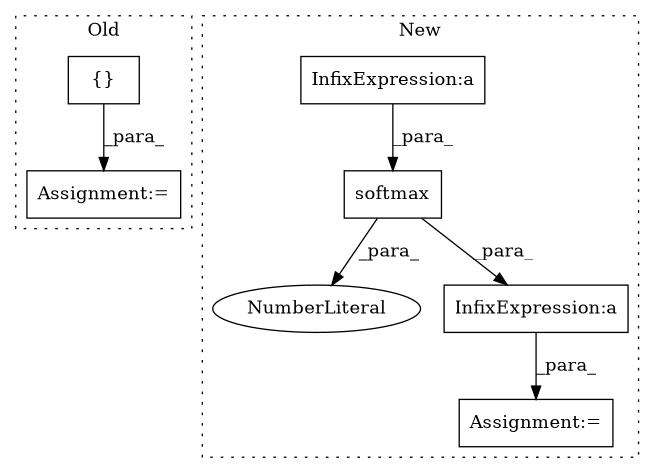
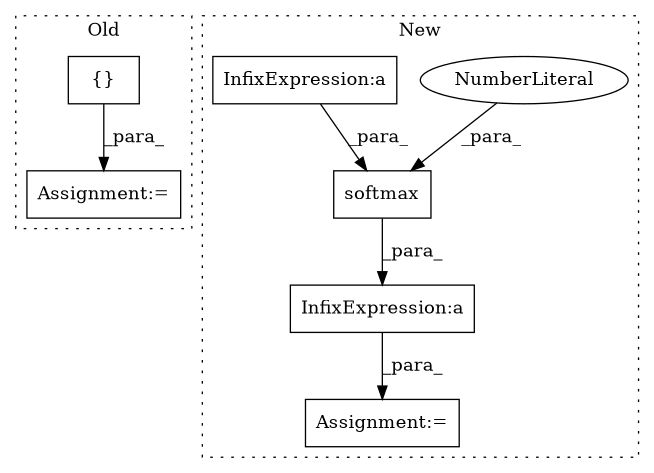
edge "softmax" -> "NumberLiteral": reversed
